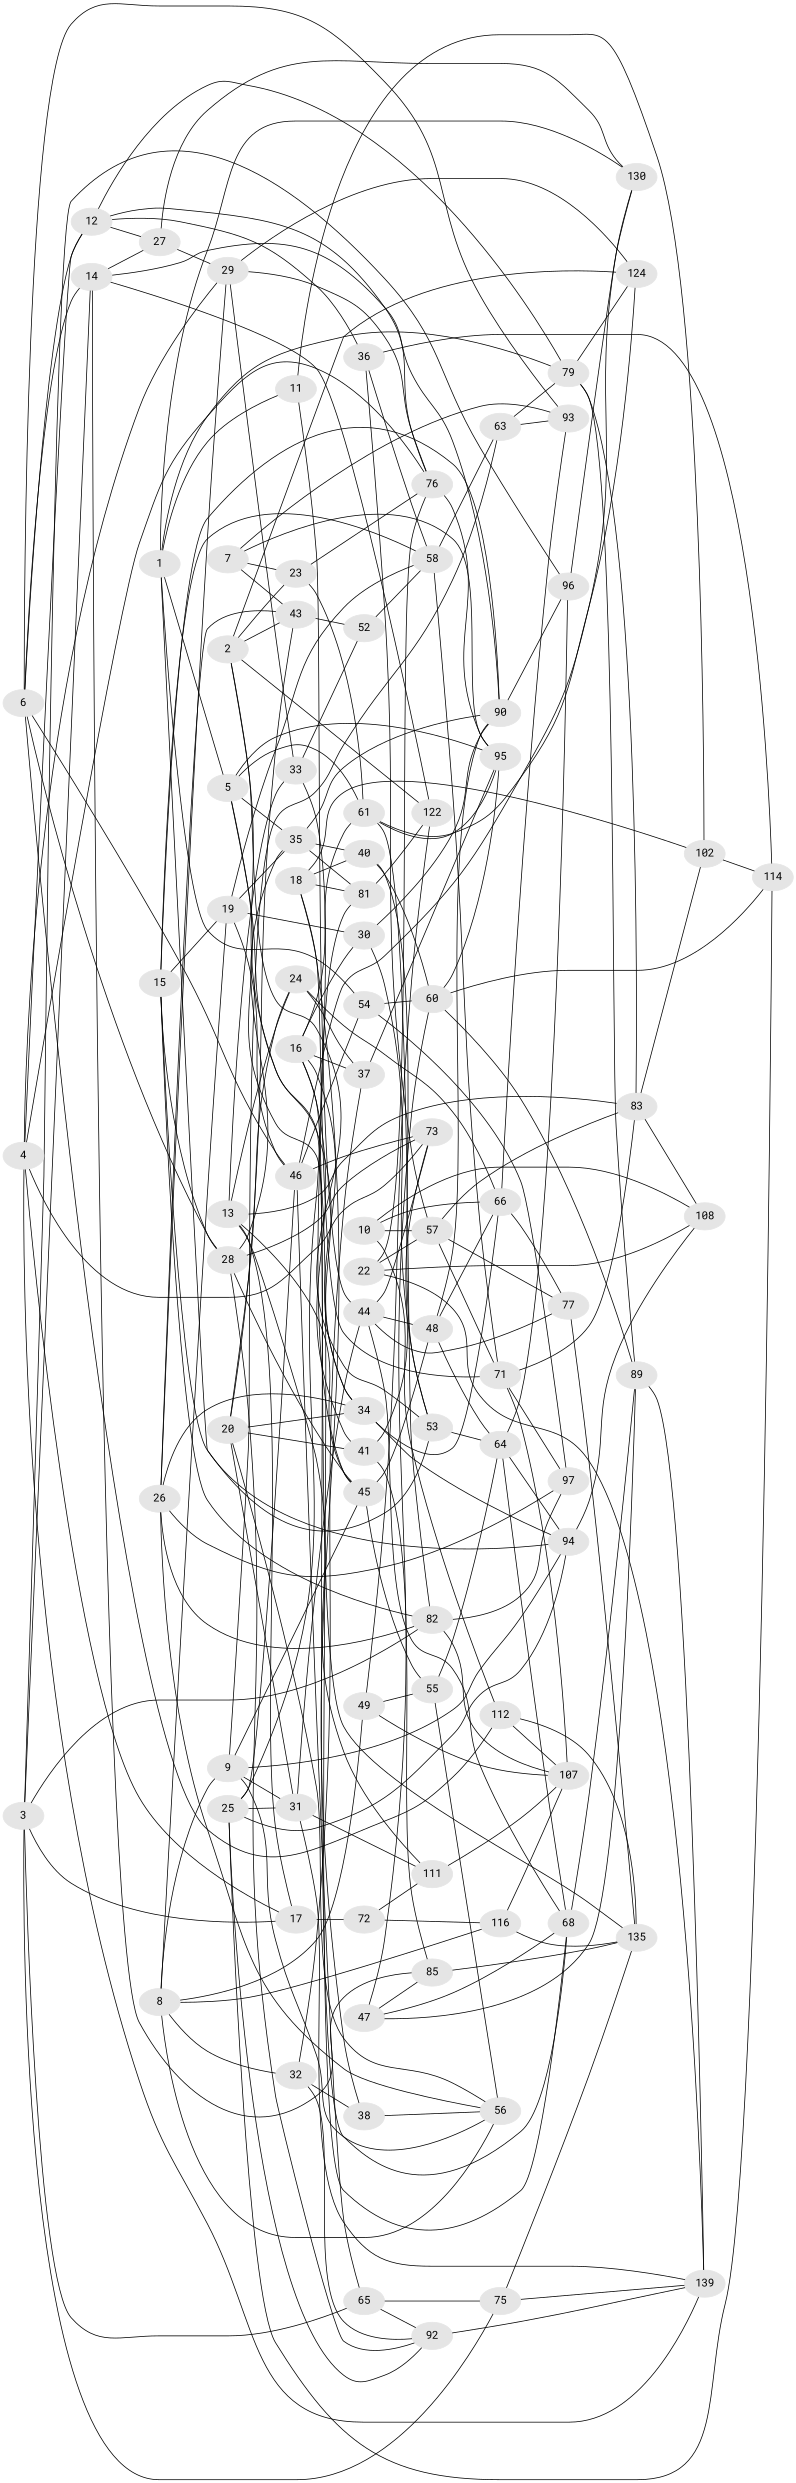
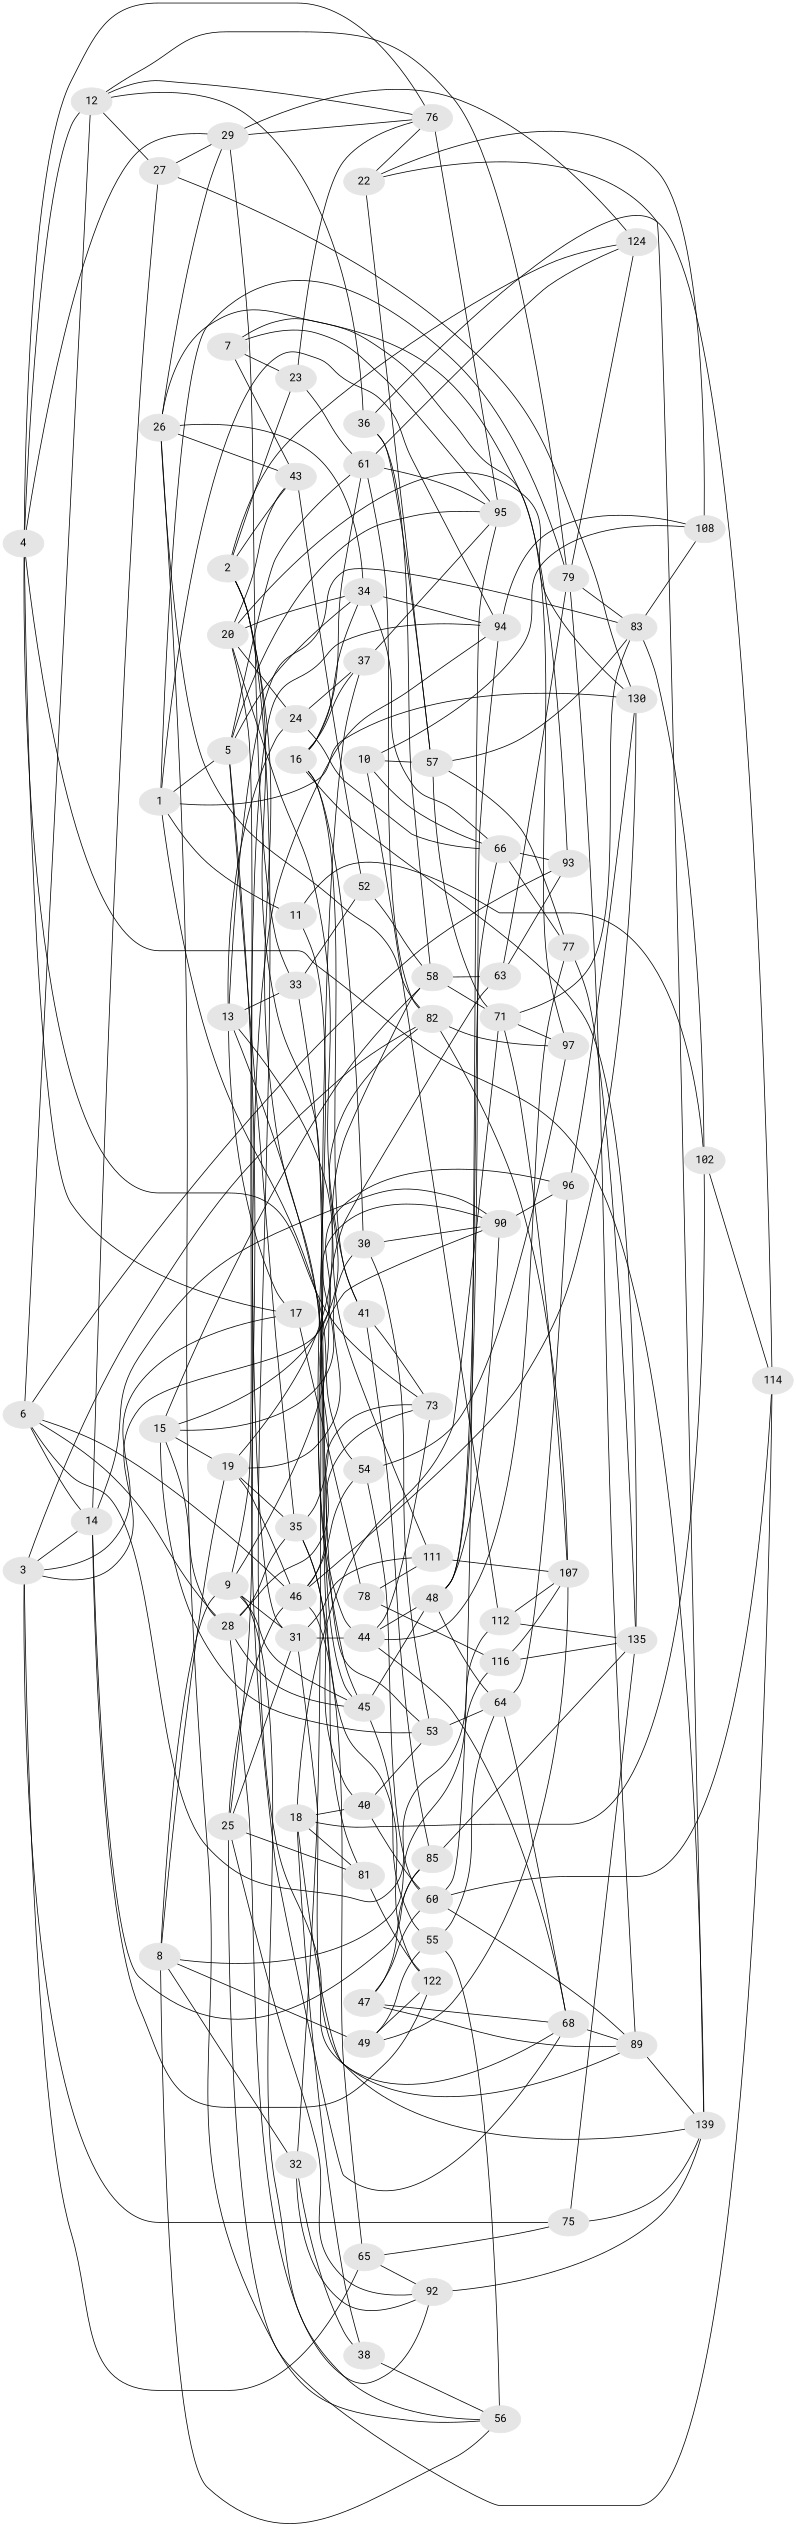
edge "64" -- "94": now "48" -- "94"
edge "20" -- "56": now "20" -- "130"
node "72": label "72" -> "78"
edge "18" -- "89": added
